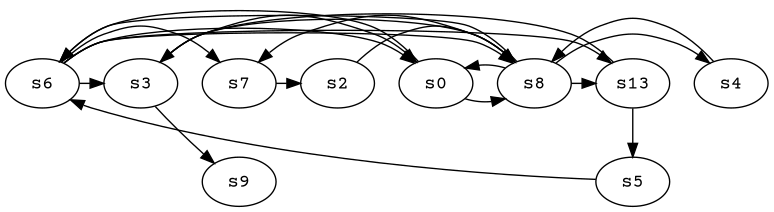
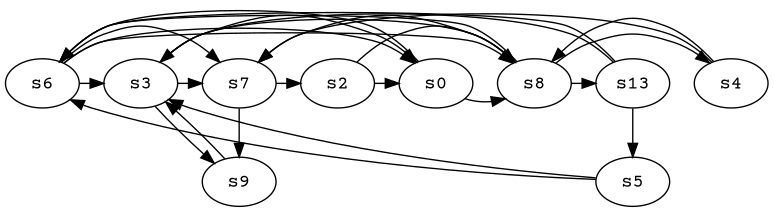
edge "s4" -> "s7": added
edge "s6" -> "s13": reversed
edge "s8" -> "s0": now "s2" -> "s0"
edge "s3" -> "s7": added
edge "s7" -> "s9": added
edge "s9" -> "s3": added
edge "s5" -> "s3": added
